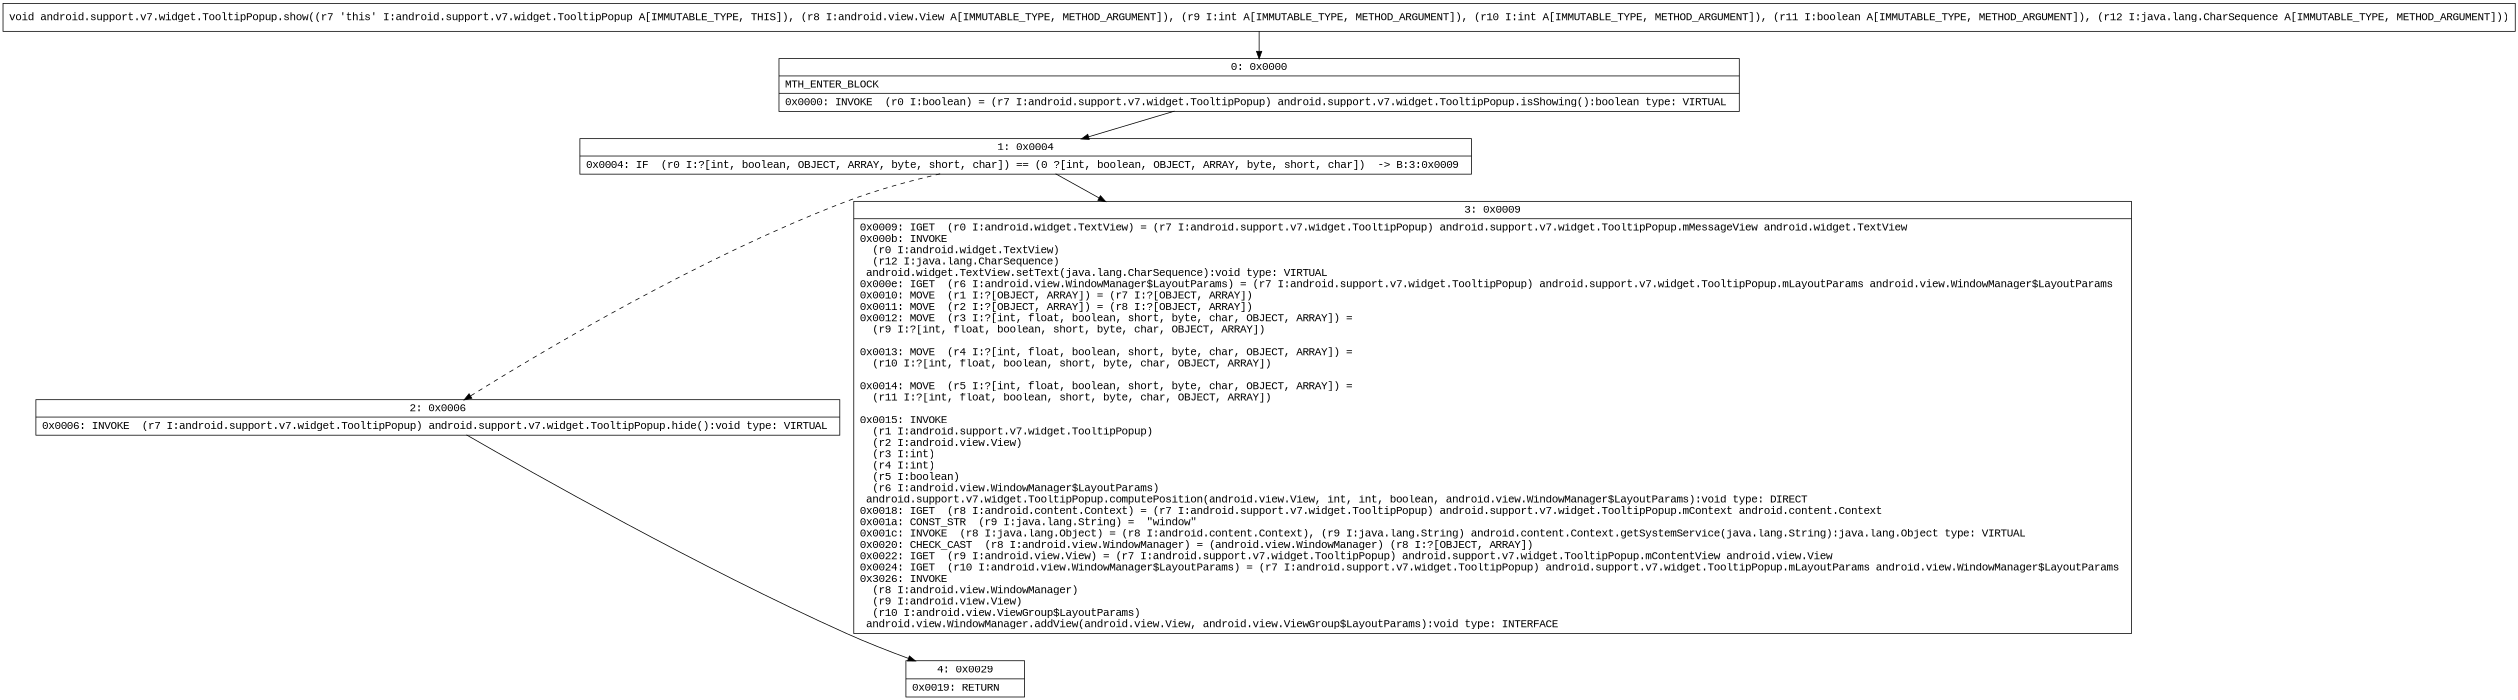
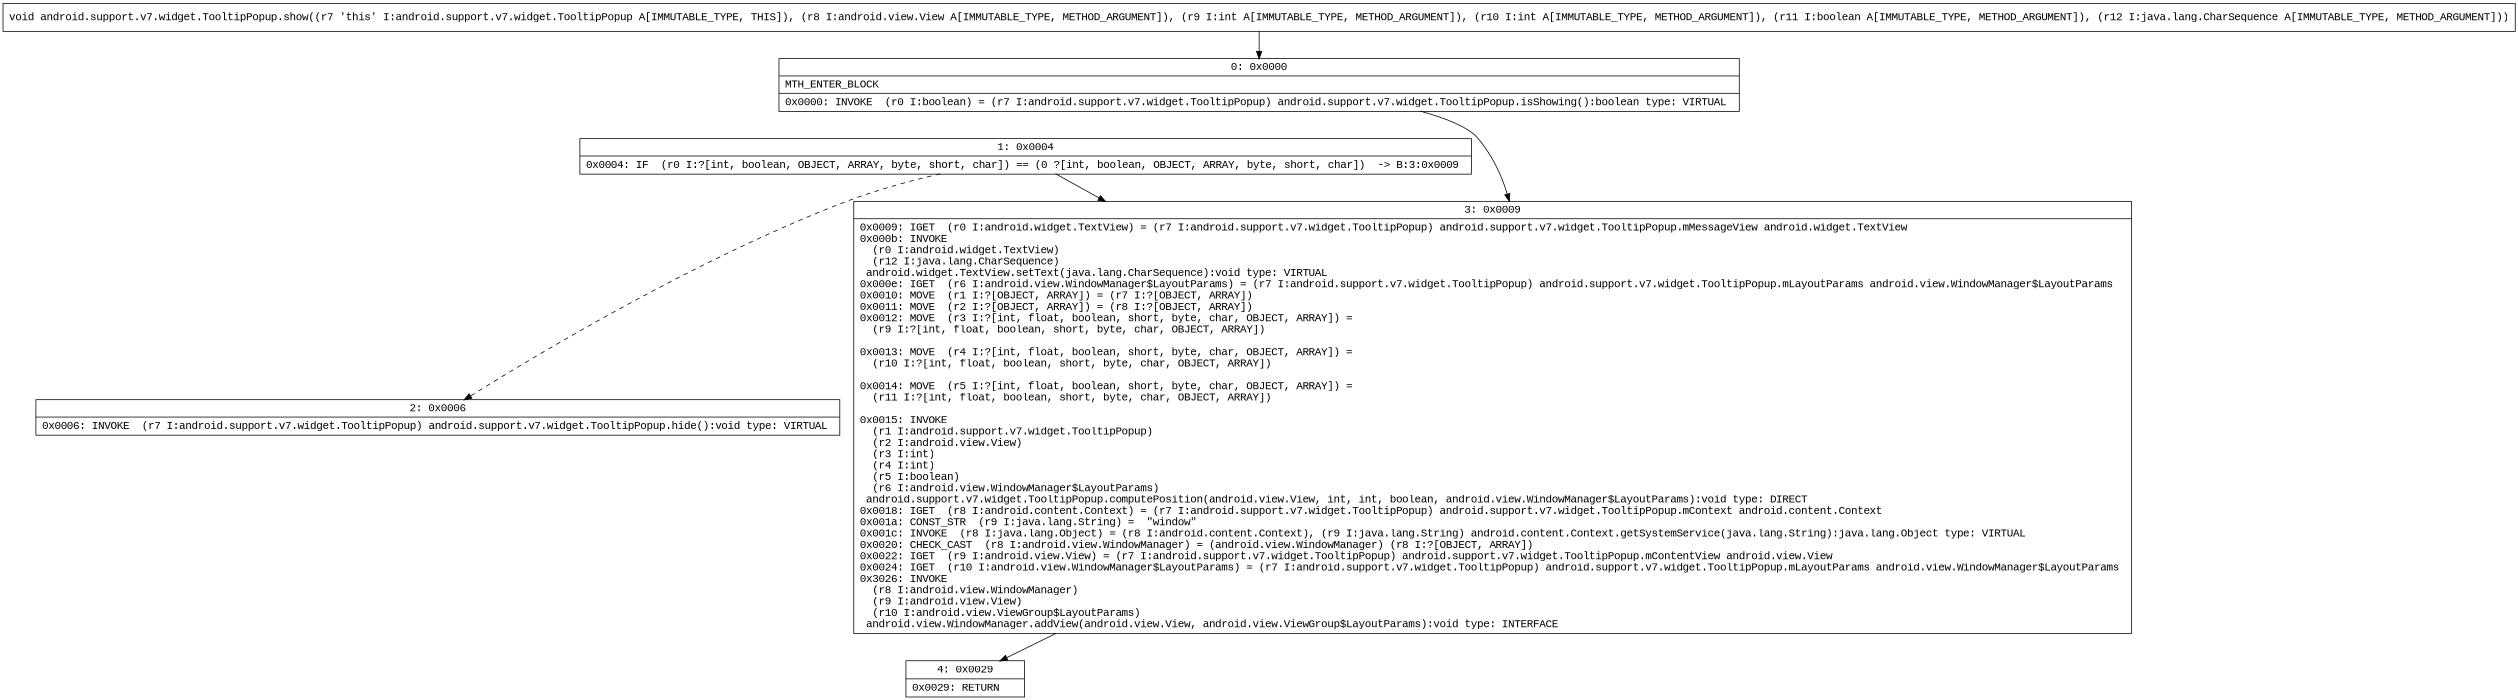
edge "0: 0x0000" -> "1: 0x0004": now "0: 0x0000" -> "3: 0x0009"
edge "2: 0x0006" -> "4: 0x0029": now "3: 0x0009" -> "4: 0x0029"
node "4: 0x0029": text "0x0019: RETURN" -> "0x0029: RETURN"
